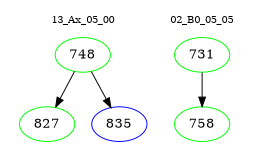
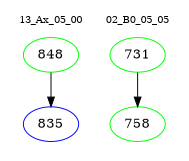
node "748": label "748" -> "848"
node "827": removed
